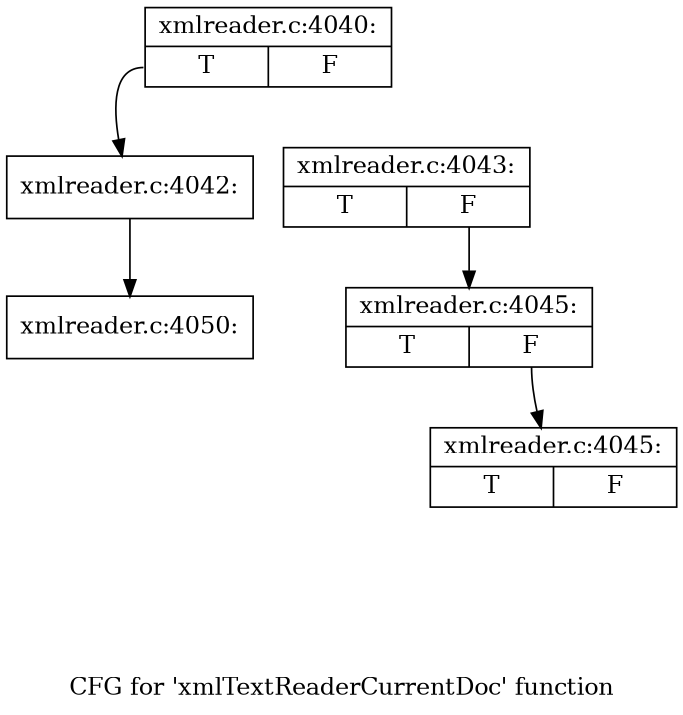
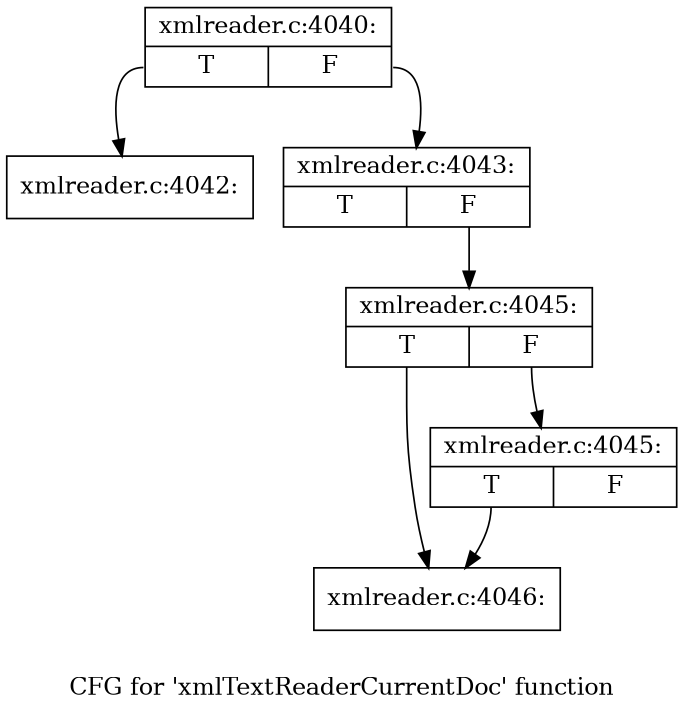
edge "xmlreader.c:4040:" -> "xmlreader.c:4043:": added
node "xmlreader.c:4050:": removed
node "xmlreader.c:4046:": added
